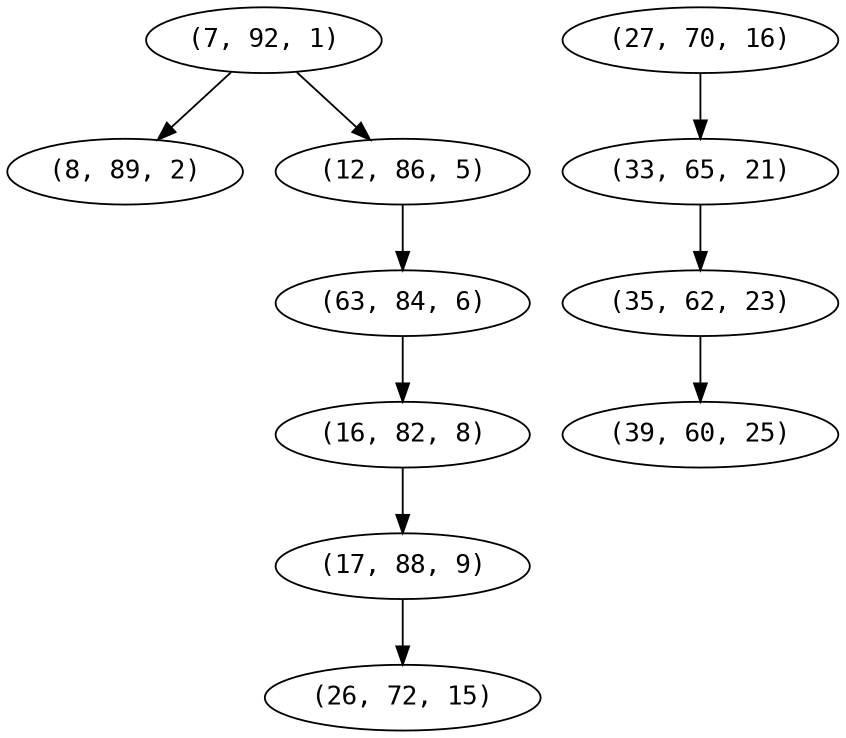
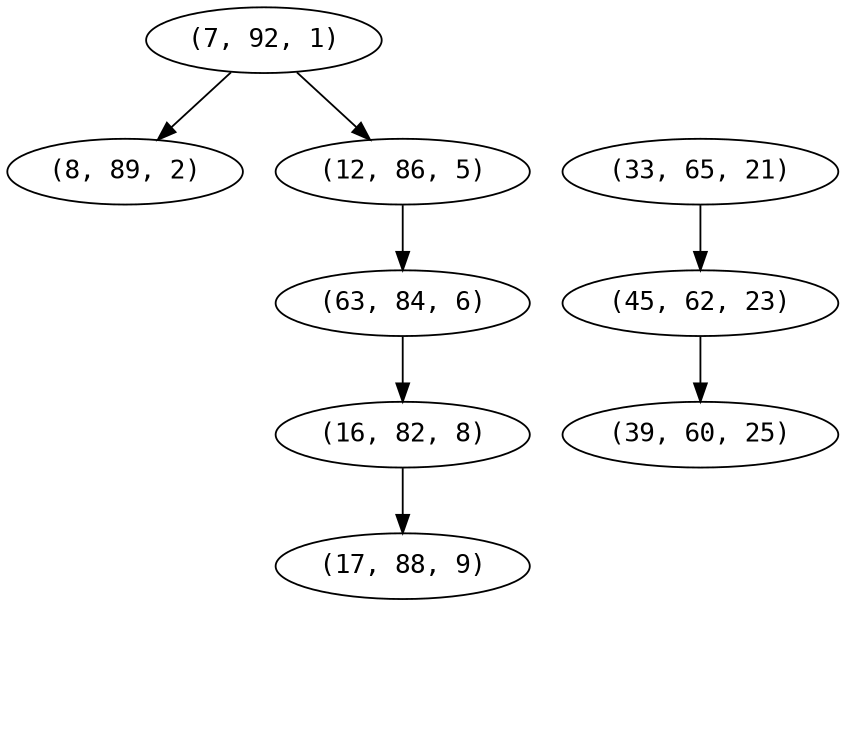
node "(27, 70, 16)": removed
node "(35, 62, 23)": label "(35, 62, 23)" -> "(45, 62, 23)"
node "(26, 72, 15)": removed
